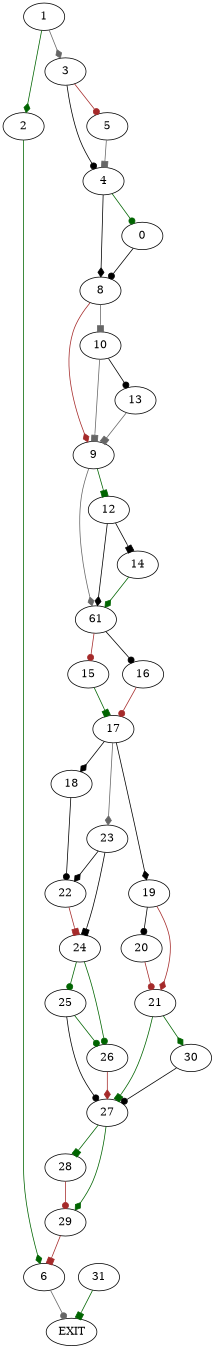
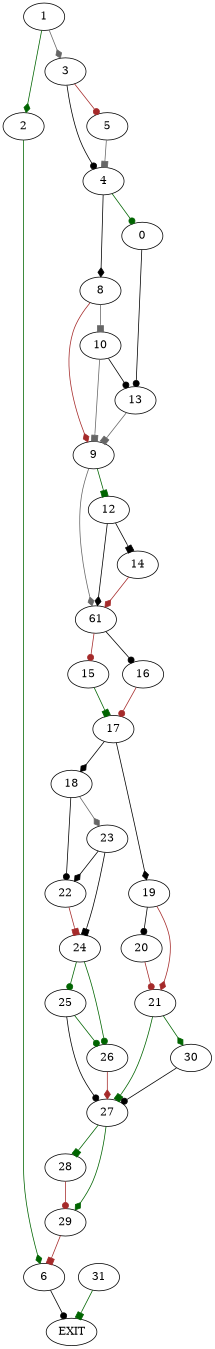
edge "0" -> "8": now "0" -> "13"
edge "14" -> "61": color darkgreen -> brown
edge "17" -> "23": now "18" -> "23"
edge "6" -> "EXIT": color gray40 -> black
